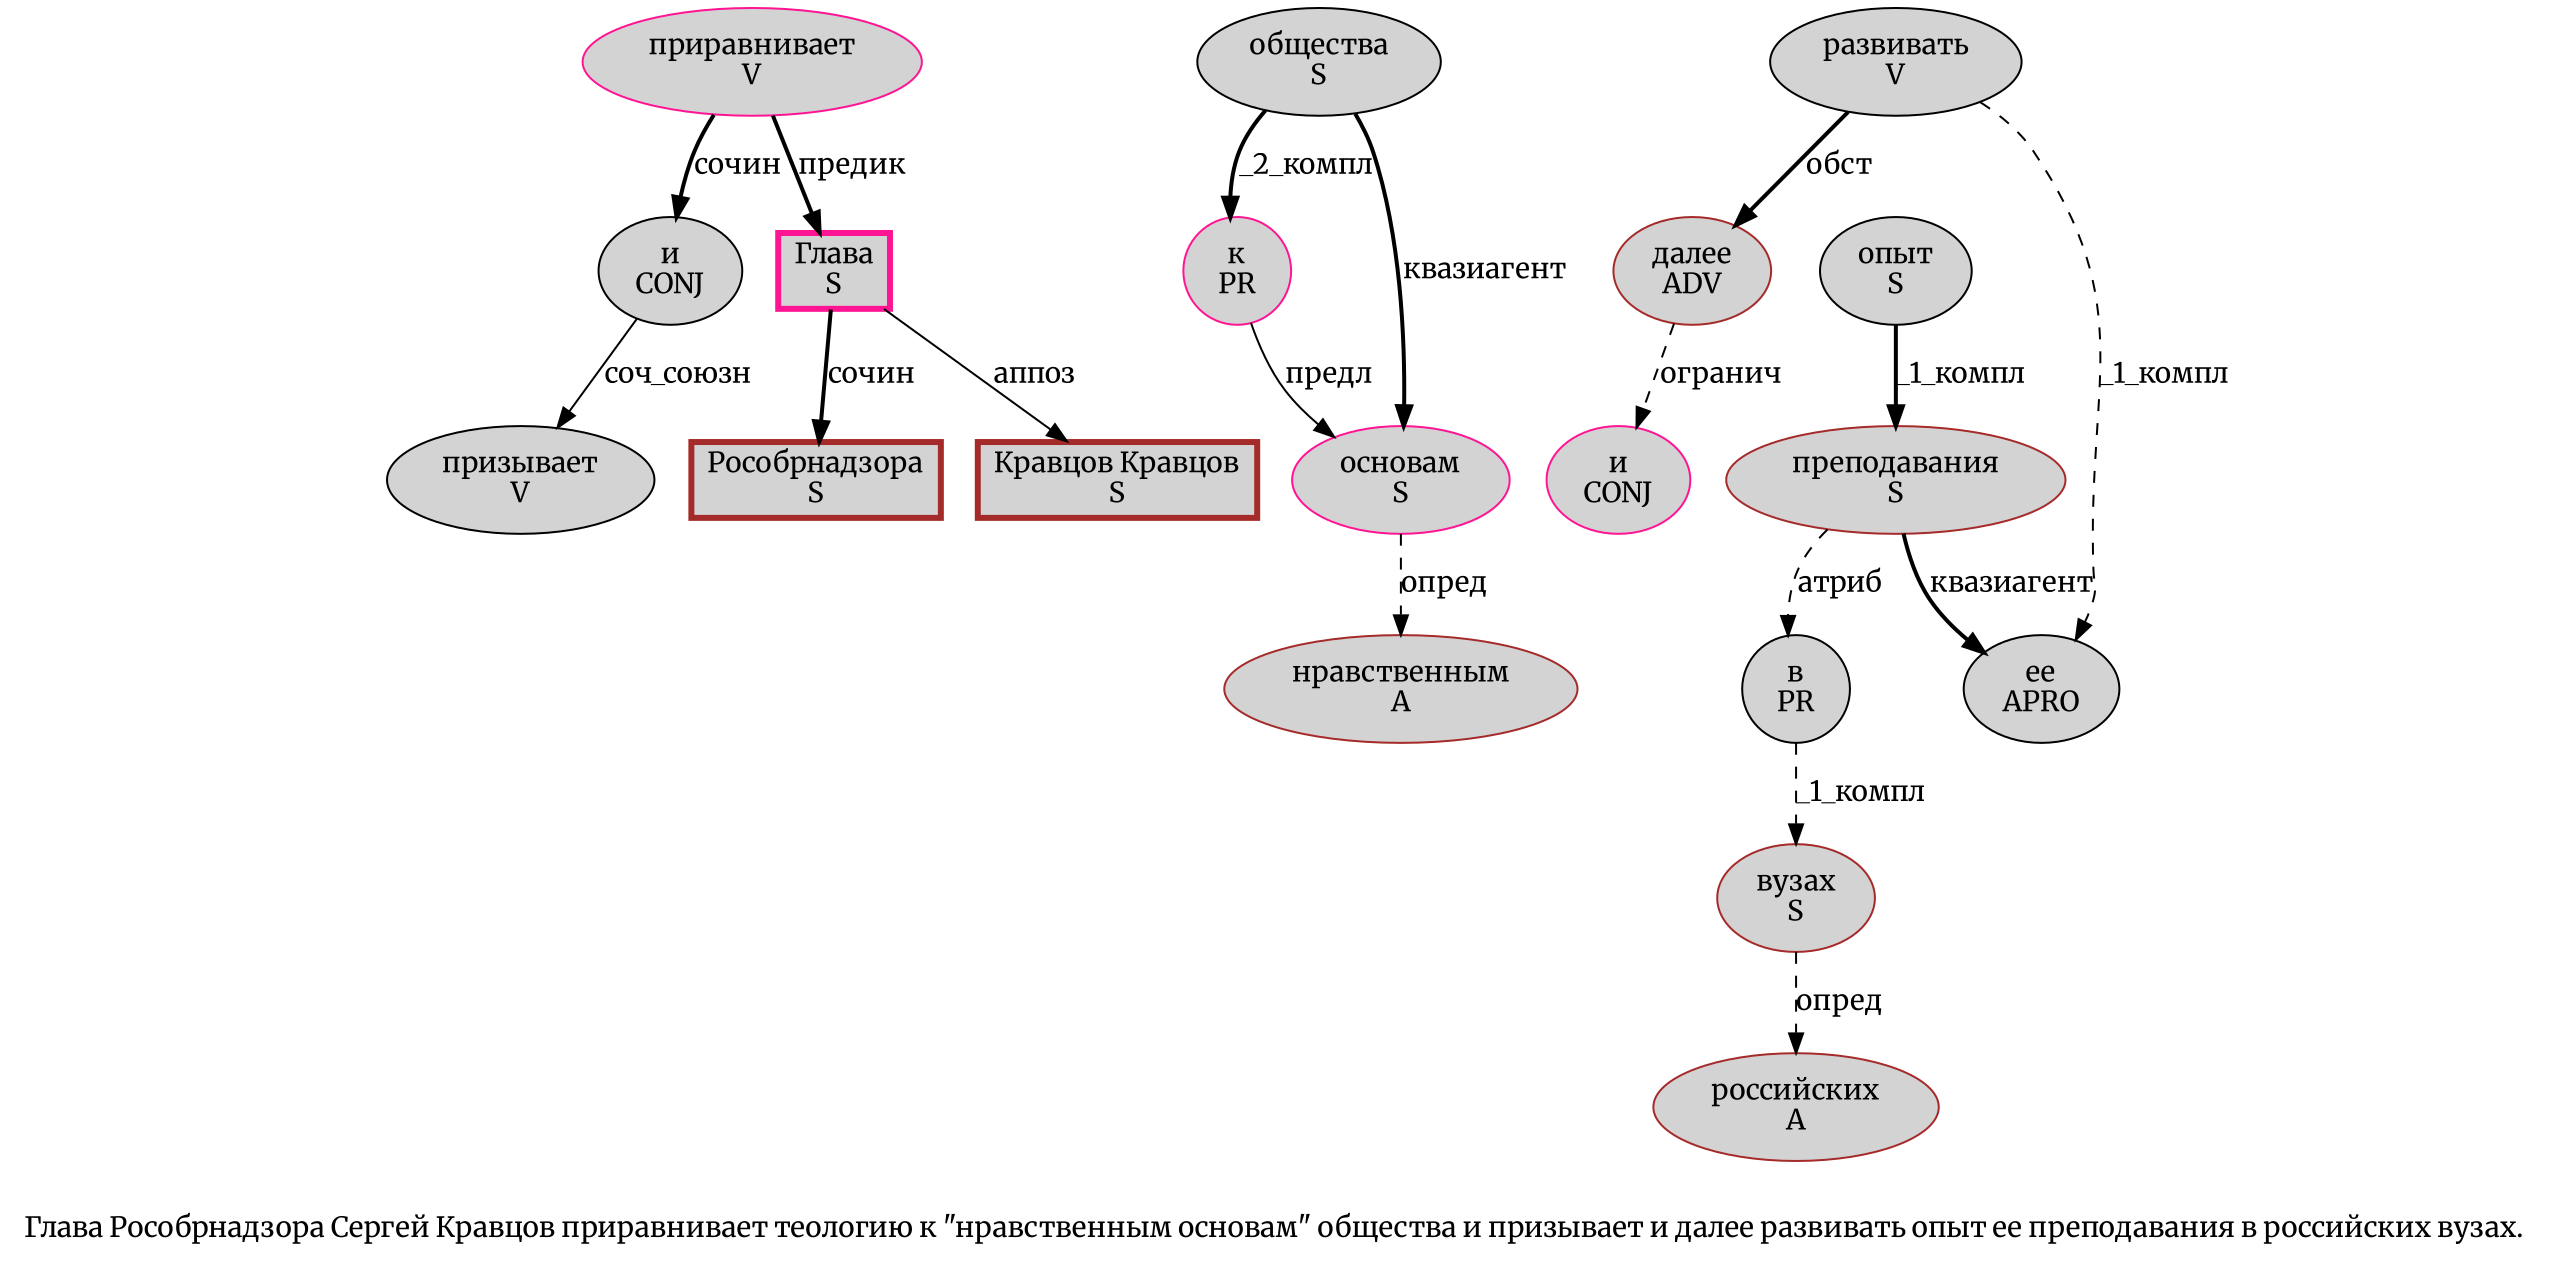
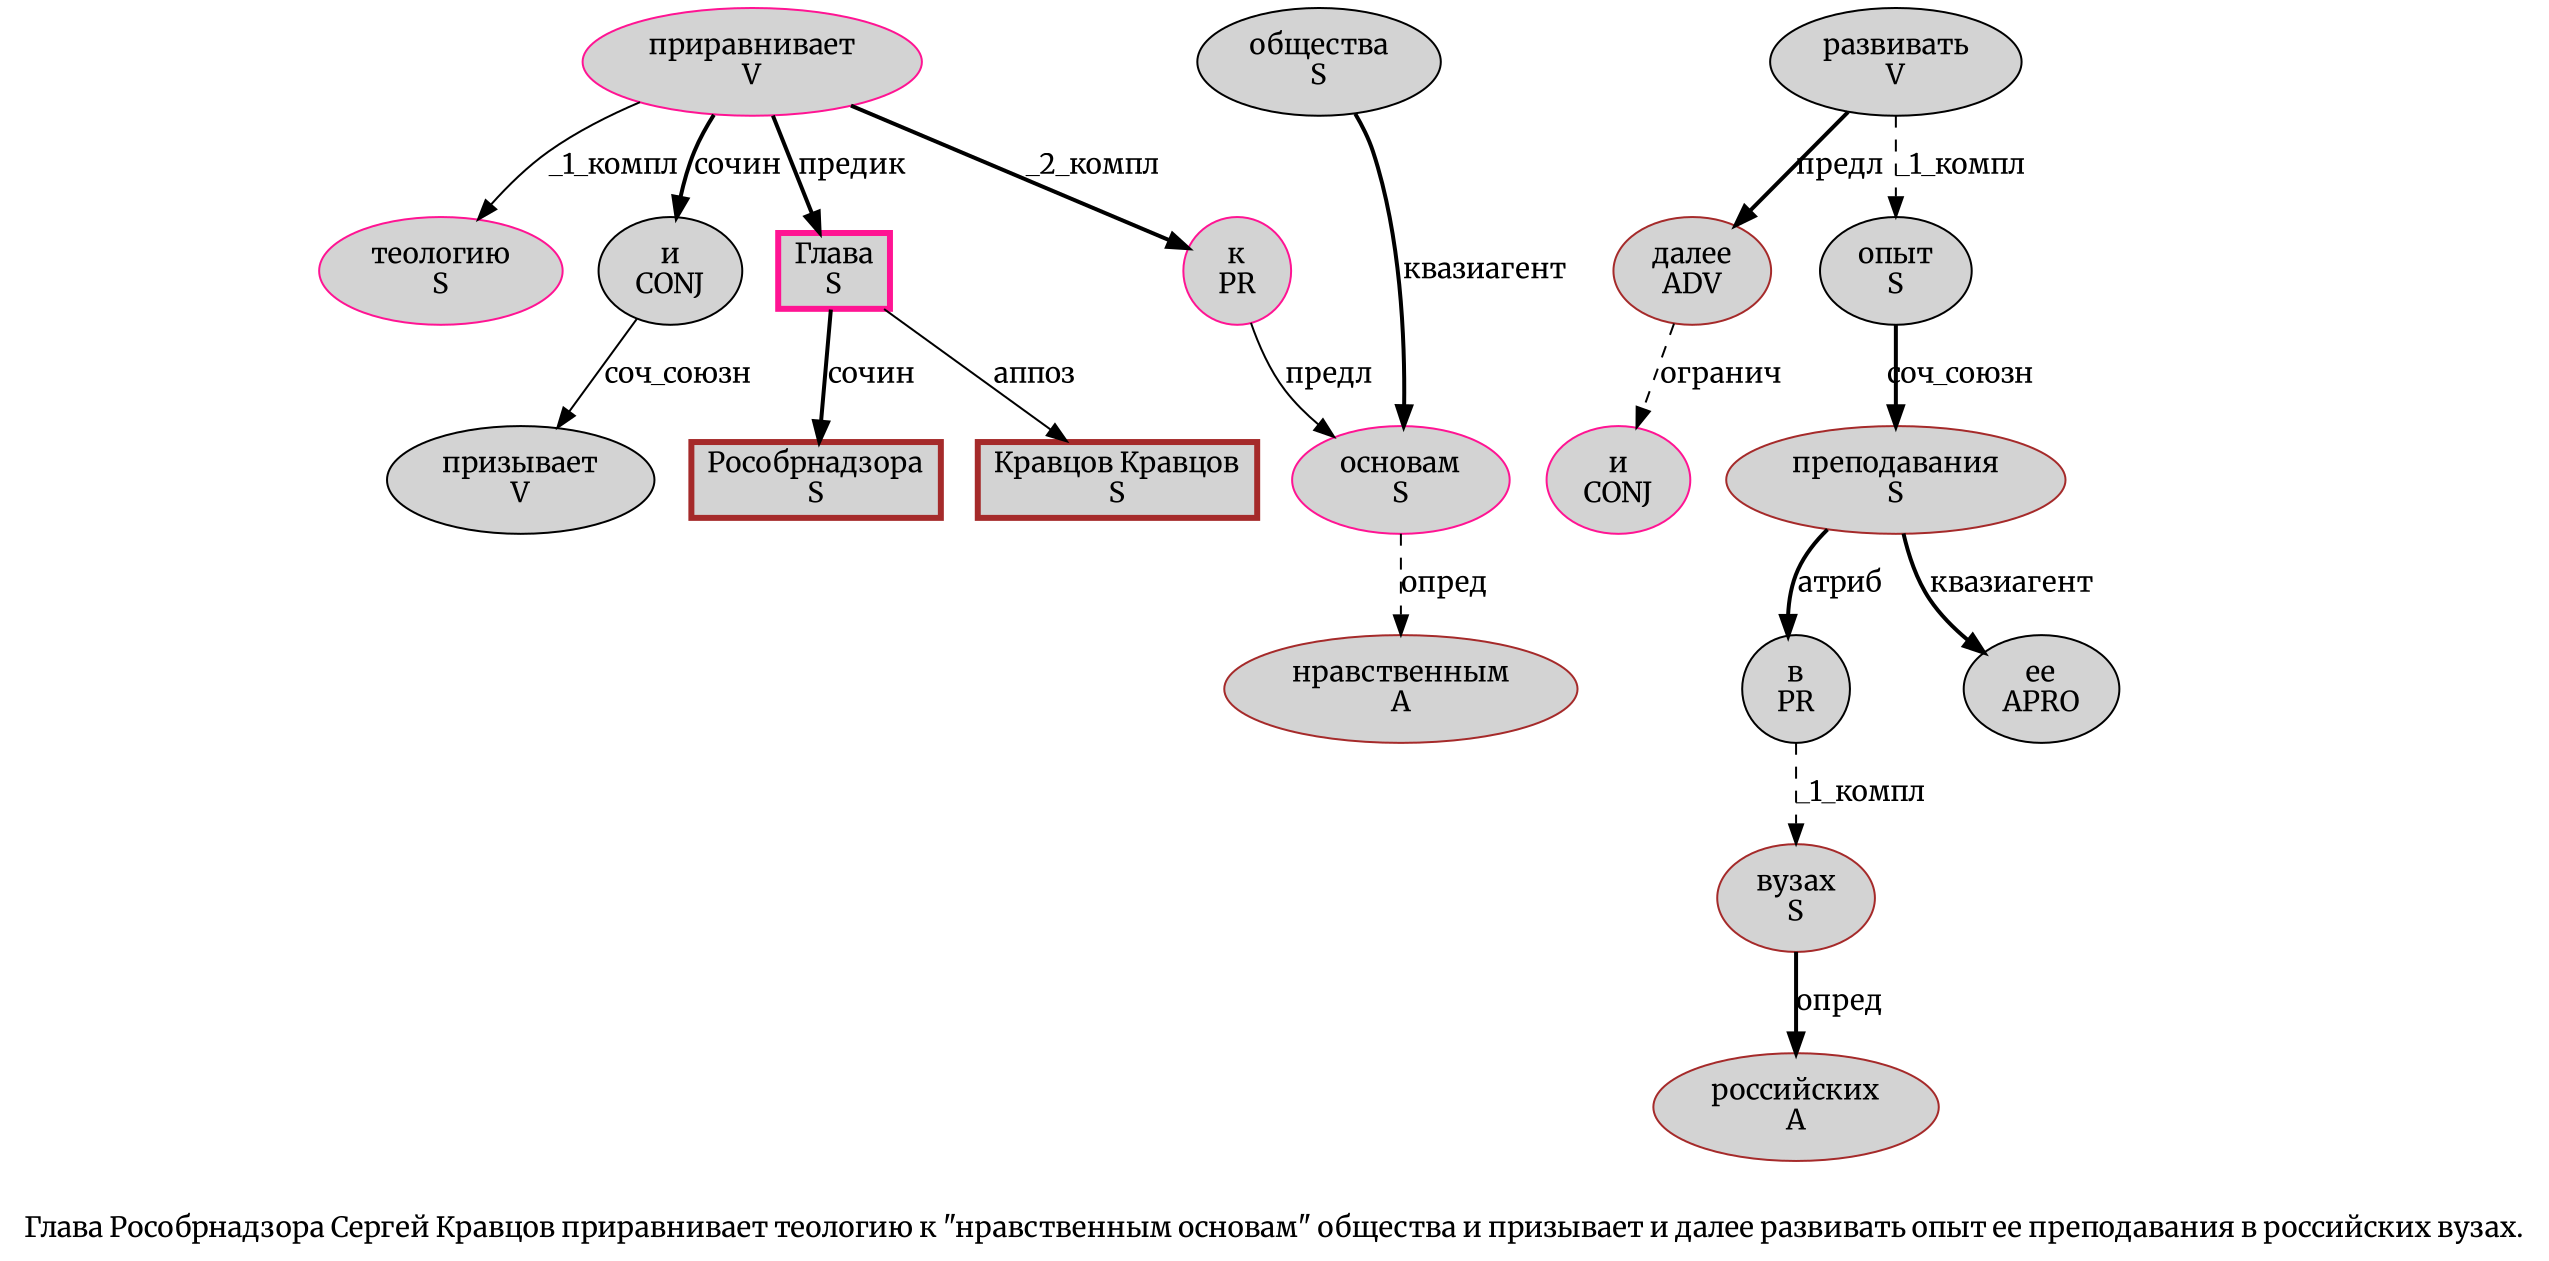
edge "общества S" -> "к PR": now "приравнивает V" -> "к PR"
edge "развивать V" -> "далее ADV": label "обст" -> "предл"
node "теологию S": added
edge "развивать V" -> "ее APRO": now "развивать V" -> "опыт S"
edge "опыт S" -> "преподавания S": label "_1_компл" -> "соч_союзн"
edge "преподавания S" -> "в PR": style dashed -> bold
edge "вузах S" -> "российских A": style dashed -> bold
